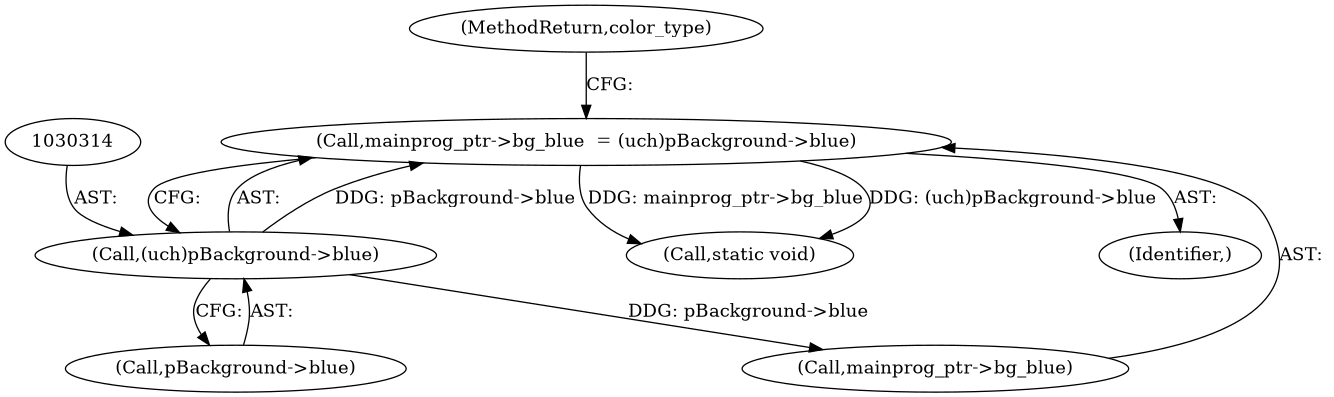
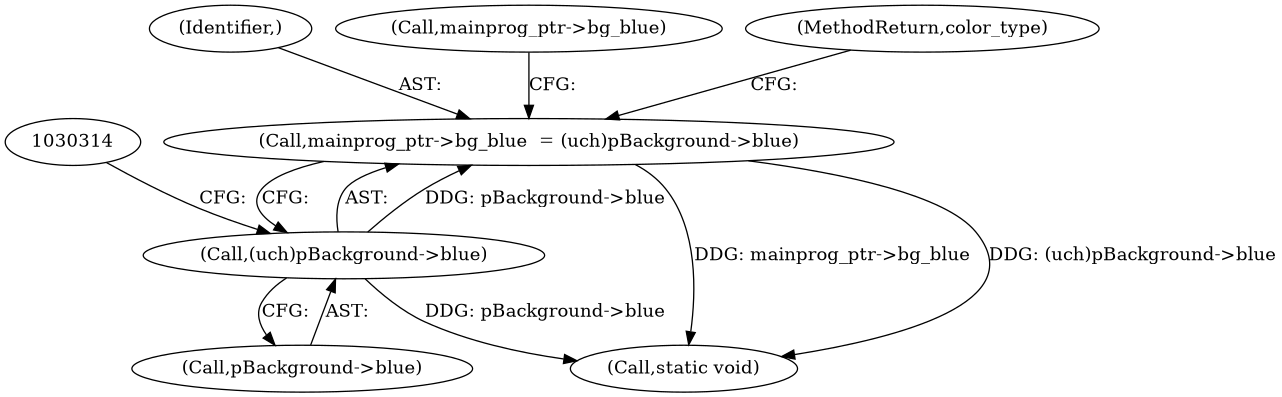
edge "(Call,mainprog_ptr->bg_blue  = (uch)pBackground->blue)" -> "(Identifier,)": reversed
edge "1030314" -> "(Call,(uch)pBackground->blue)": label "AST: " -> "CFG: "
edge "(Call,mainprog_ptr->bg_blue)" -> "(Call,mainprog_ptr->bg_blue  = (uch)pBackground->blue)": label "AST: " -> "CFG: "
edge "(Call,(uch)pBackground->blue)" -> "(Call,mainprog_ptr->bg_blue)": now "(Call,(uch)pBackground->blue)" -> "(Call,static void)"
